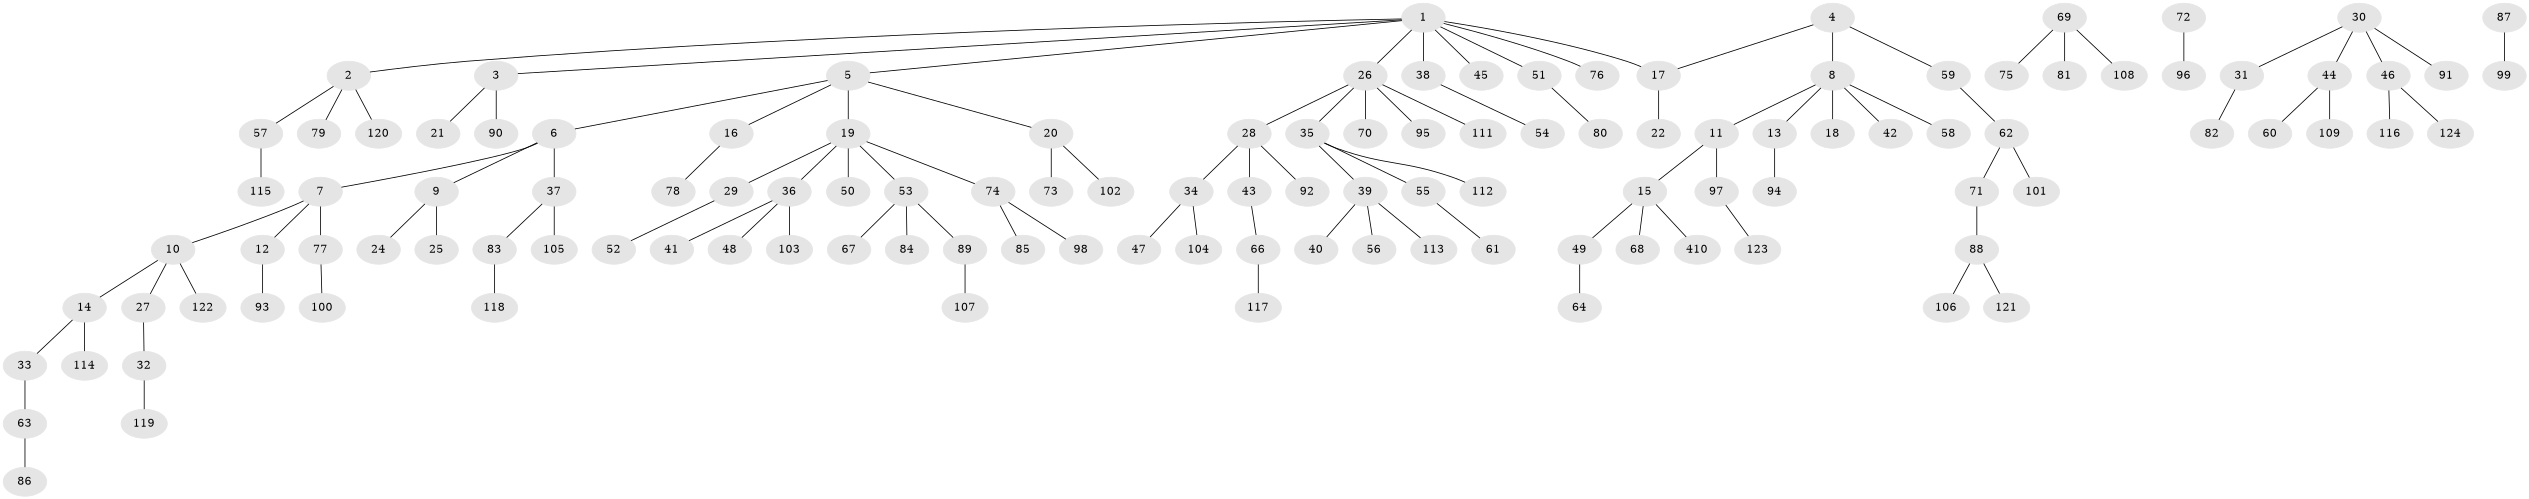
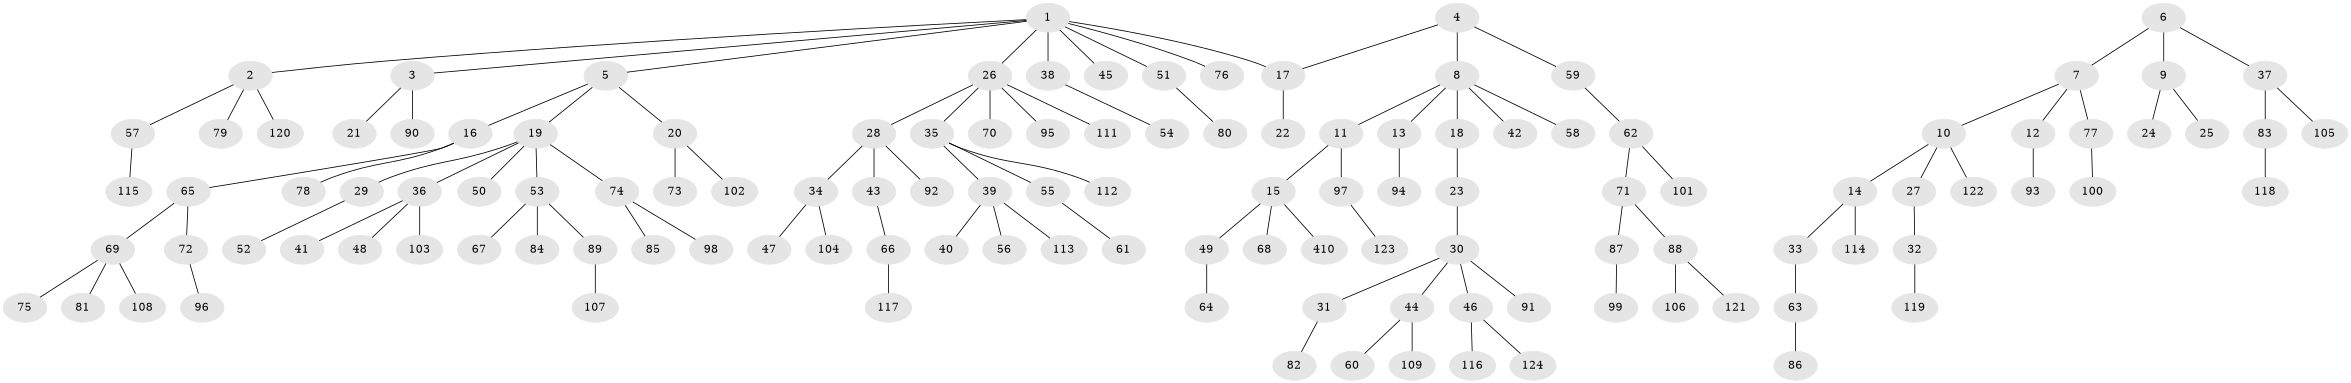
edge "5" -- "6": removed
node "65": added
node "23": added
edge "71" -- "87": added
